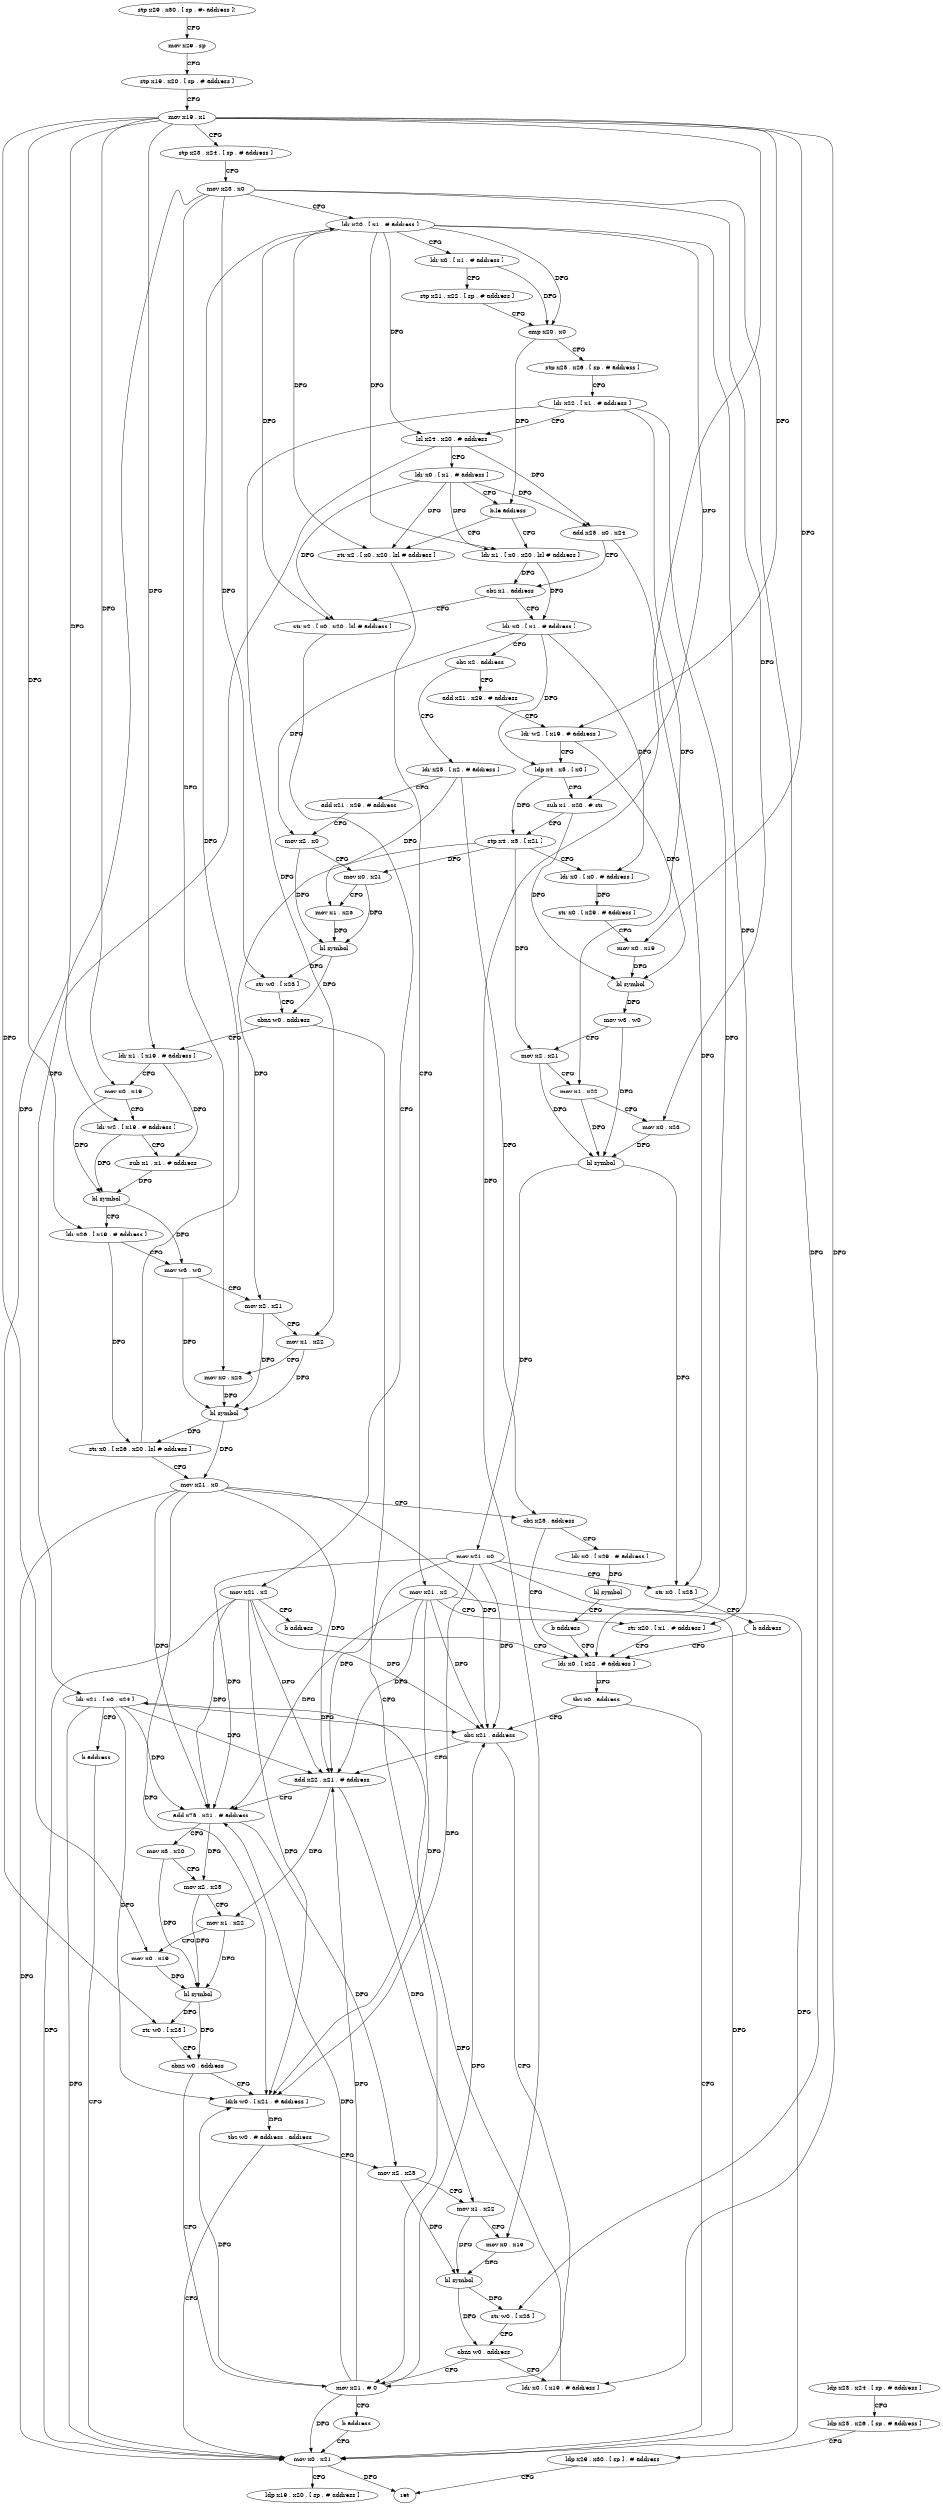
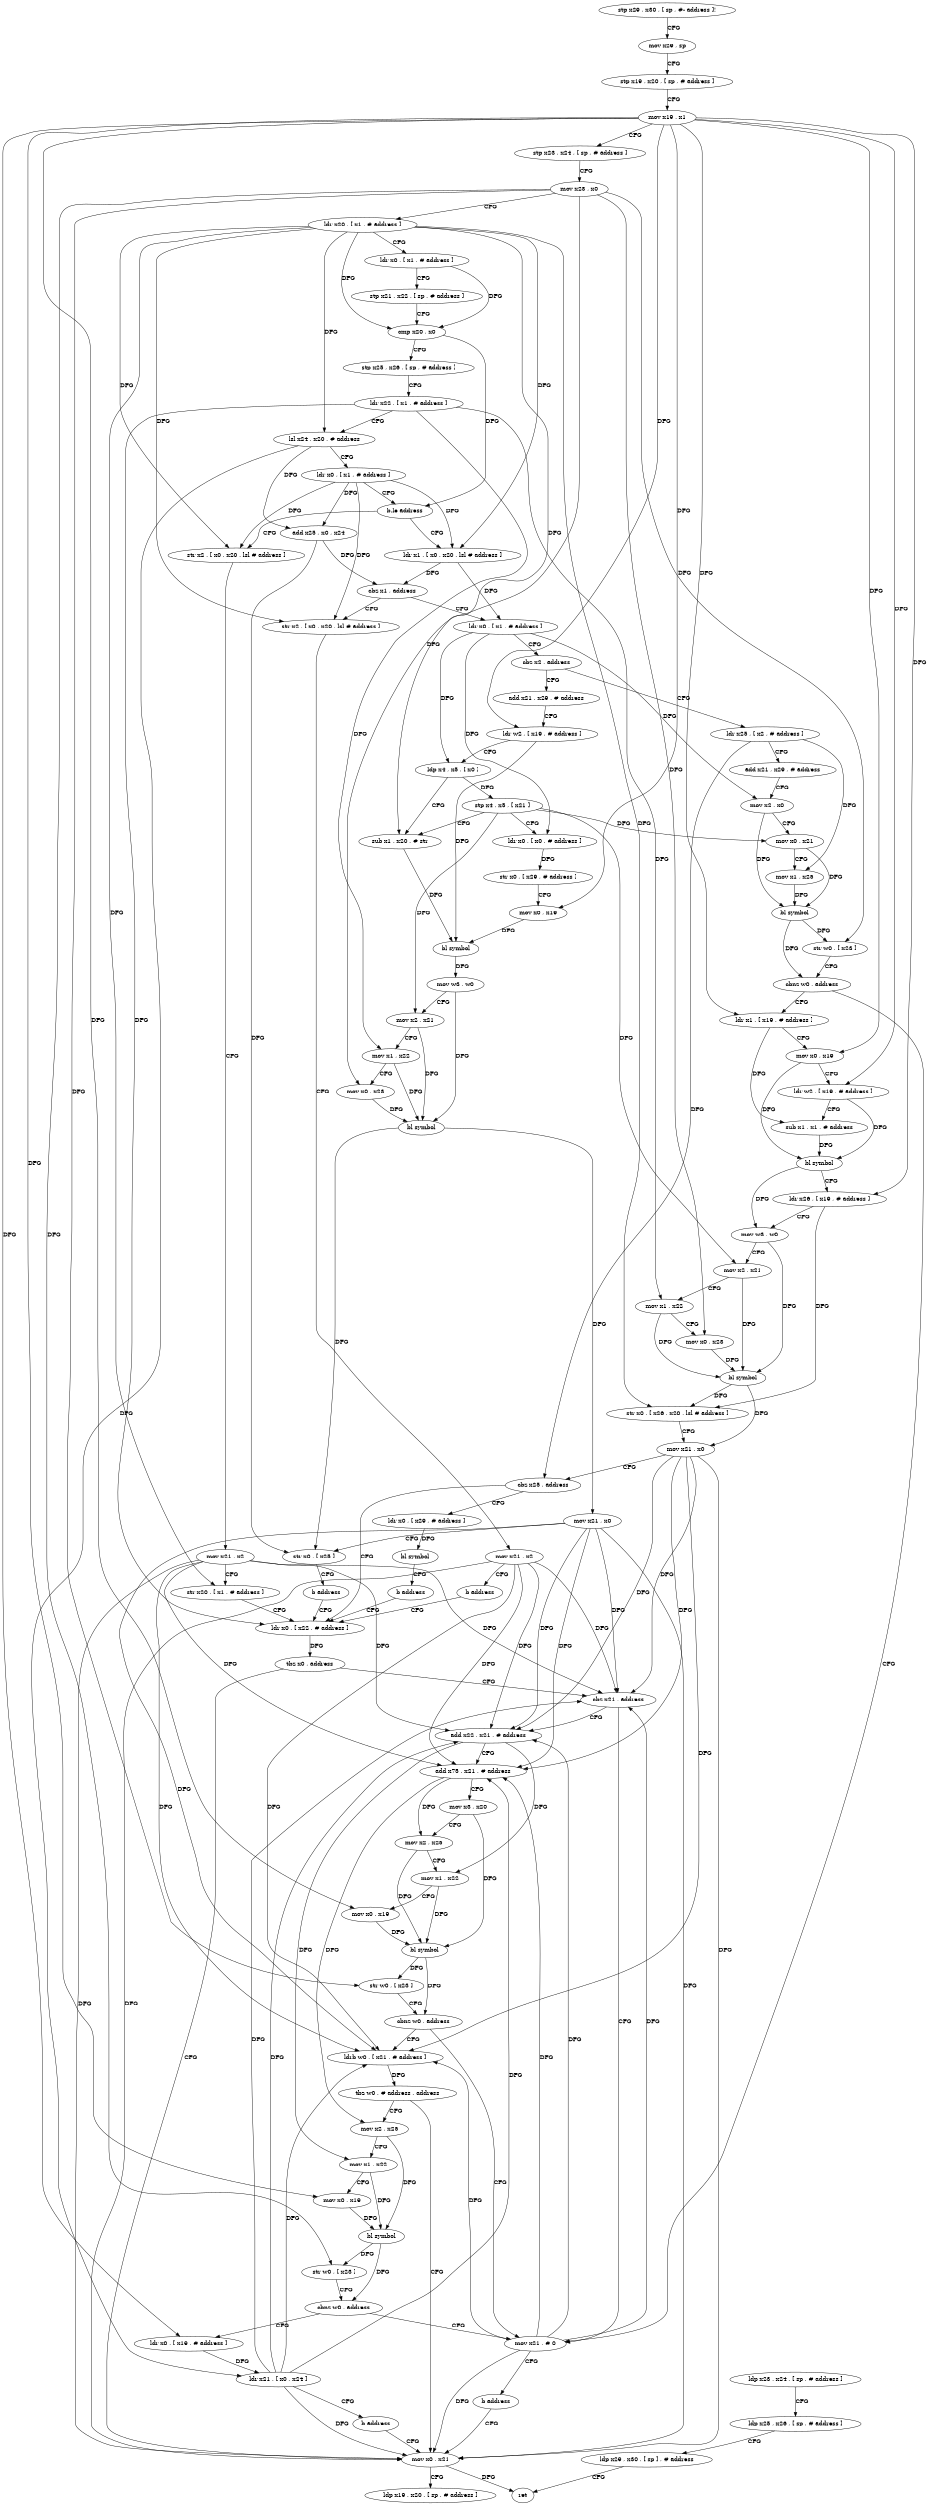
edge "add x25 , x0 , x24" -> "cbz x1 , address": label "CFG" -> "DFG"
edge "sub x1 , x20 , # str" -> "stp x4 , x5 , [ x21 ]": reversed
edge "str x0 , [ x26 , x20 , lsl # address ]" -> "ldr x20 , [ x1 , # address ]": reversed
